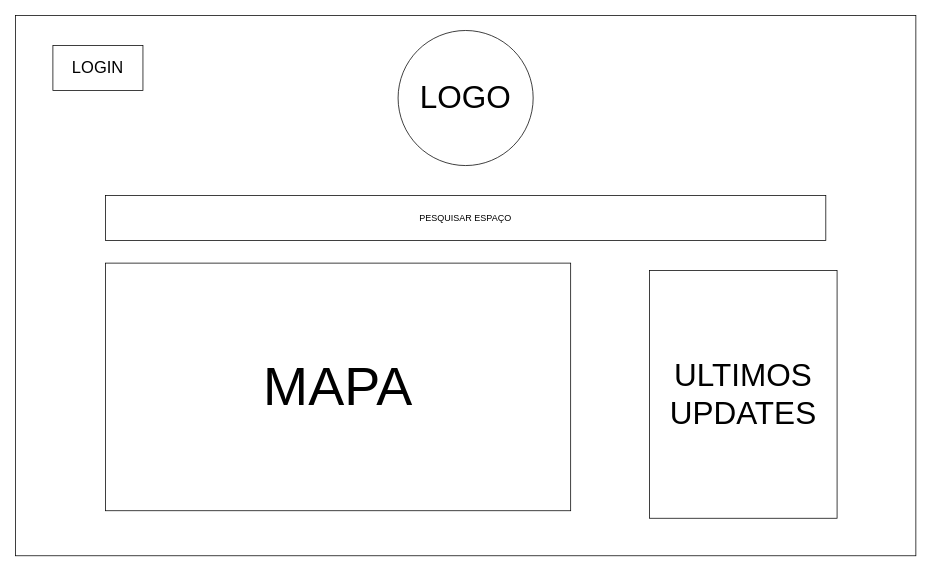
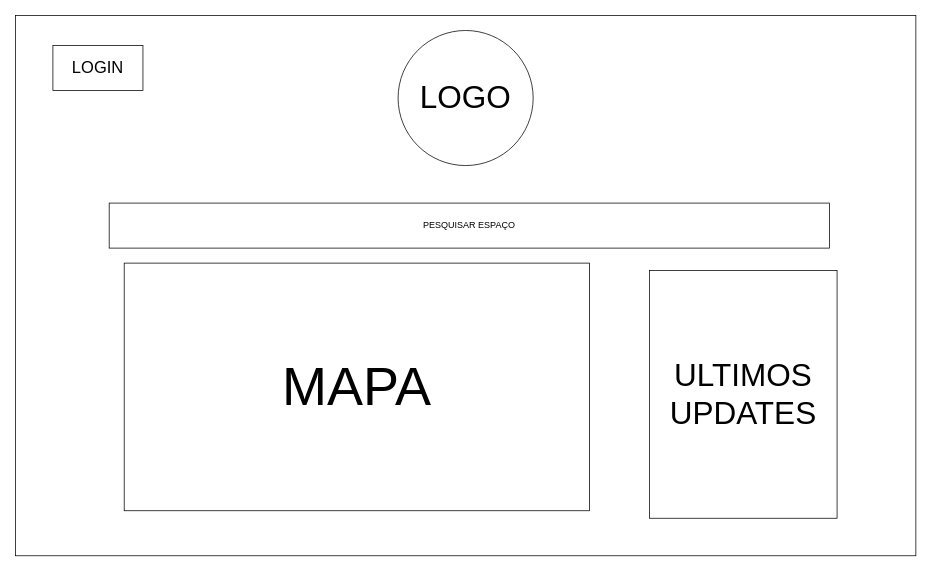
node "PESQUISAR ESPAÇO": moved (465, 218) -> (469, 225)
node "MAPA": moved (338, 387) -> (357, 387)
